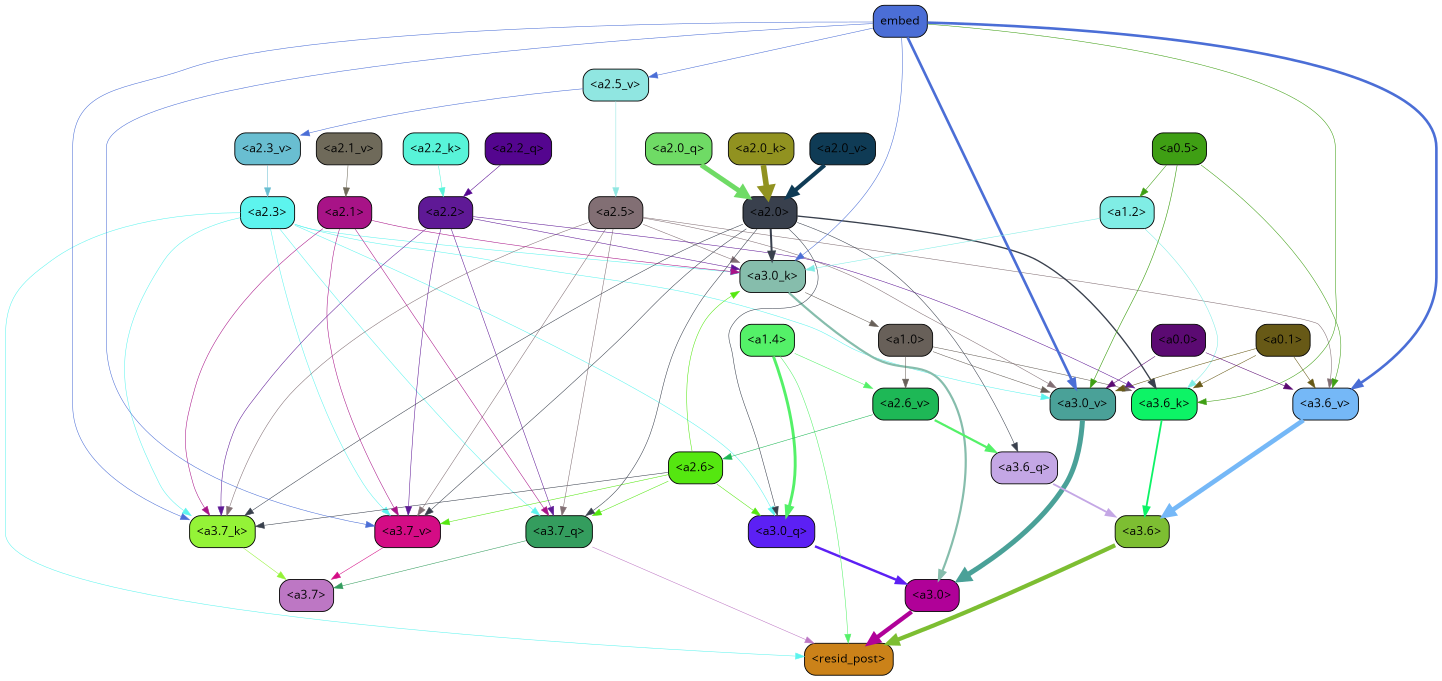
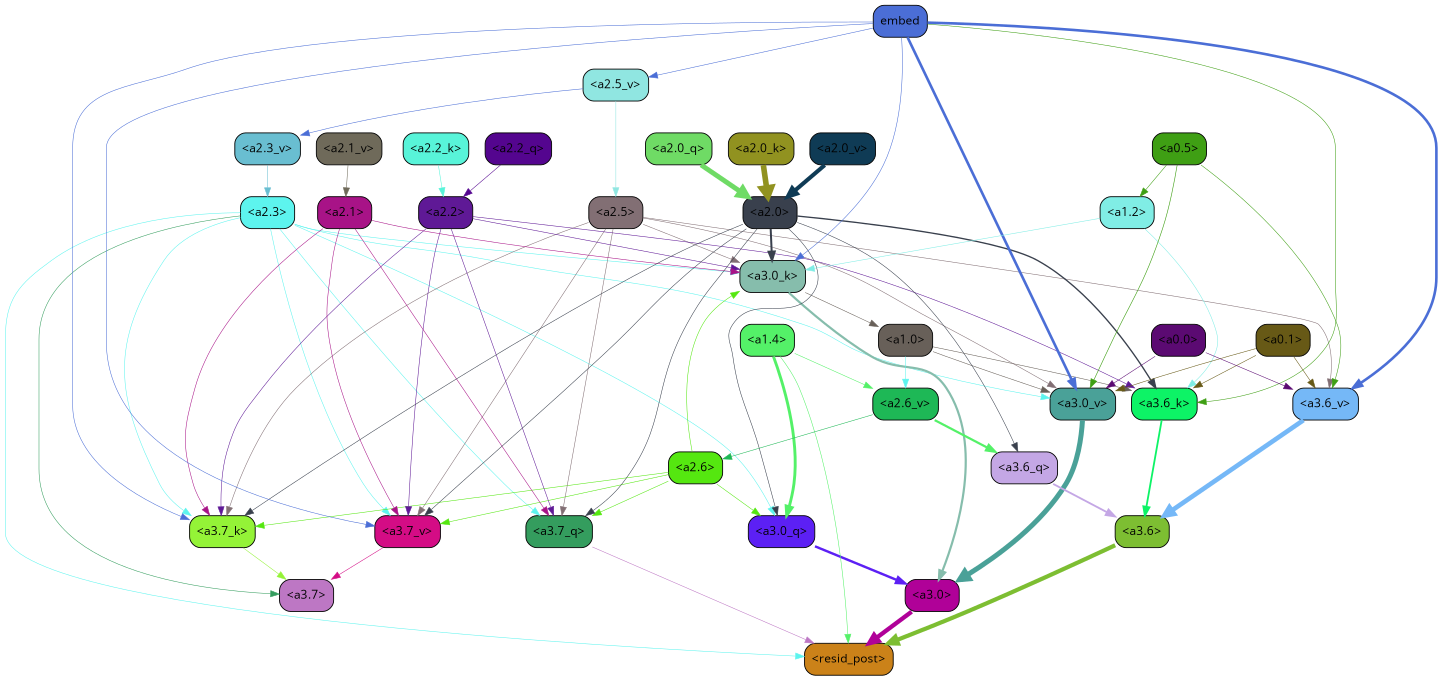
edge "<a1.0>" -> "<a2.6_v>": color #686059 -> #5df4ee
edge "<a2.6>" -> "<a3.7_k>": color #39404d -> #55e710
edge "<a3.7_q>" -> "<a3.7>": now "<a2.3>" -> "<a3.7>"
